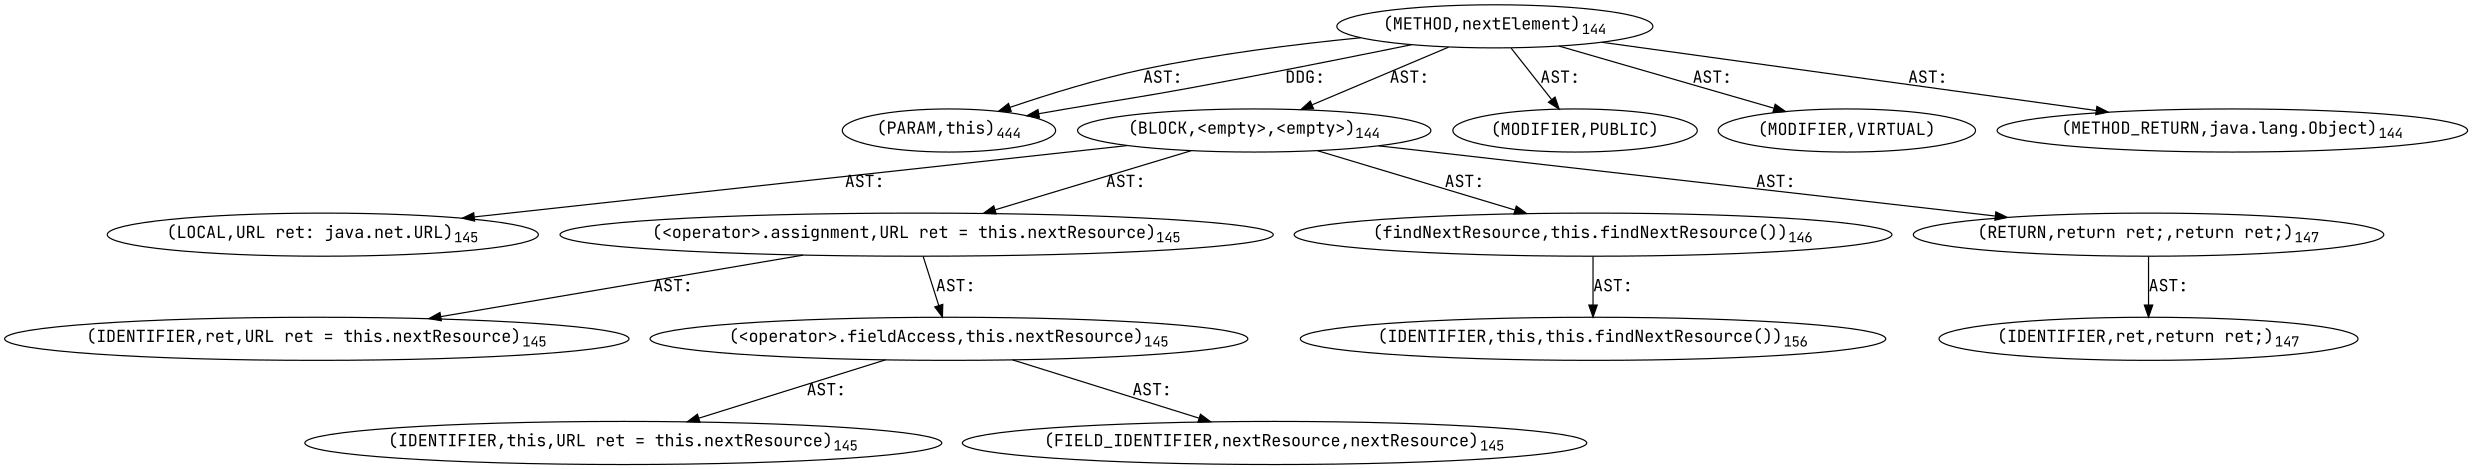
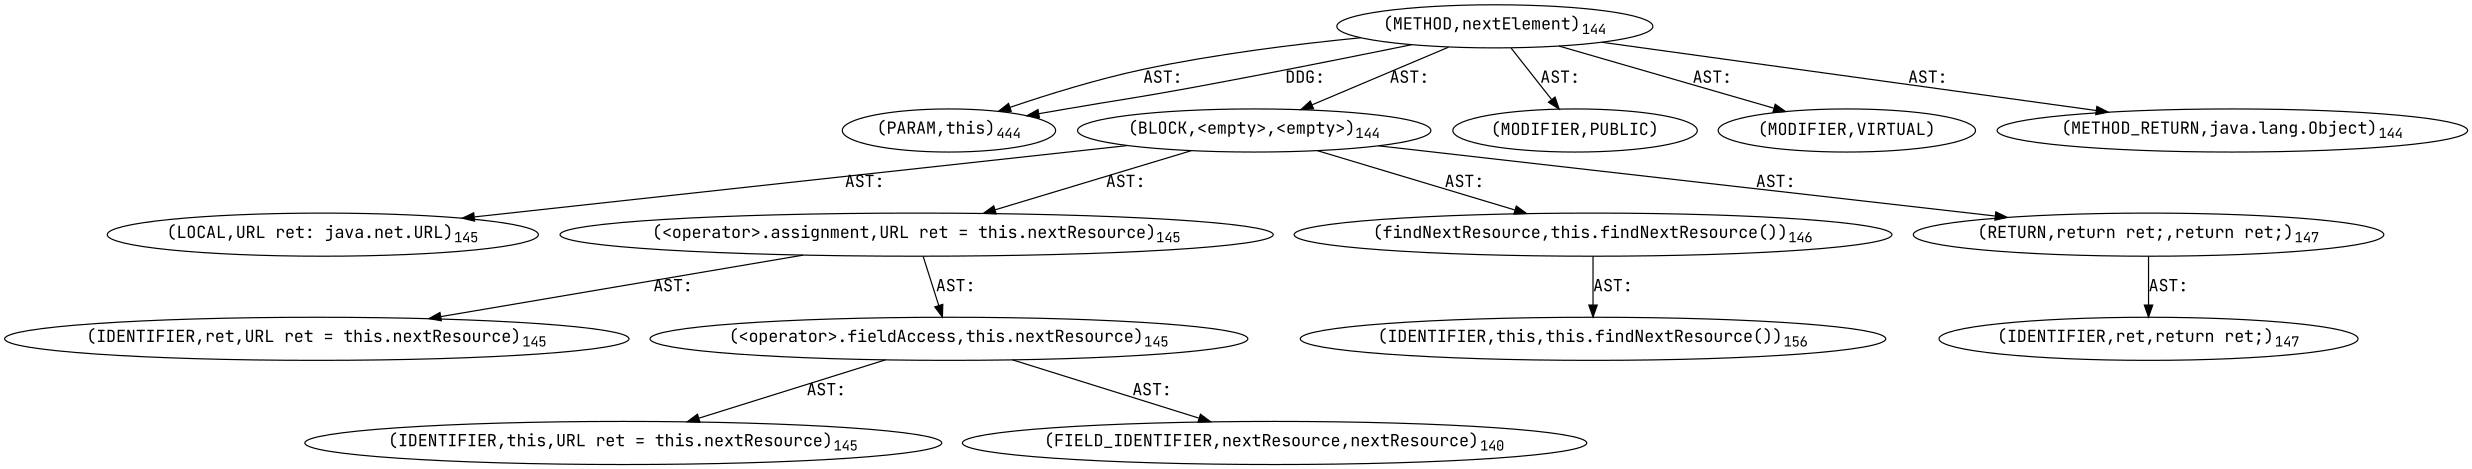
node "(FIELD_IDENTIFIER,nextResource,nextResource)": text "145" -> "140"
